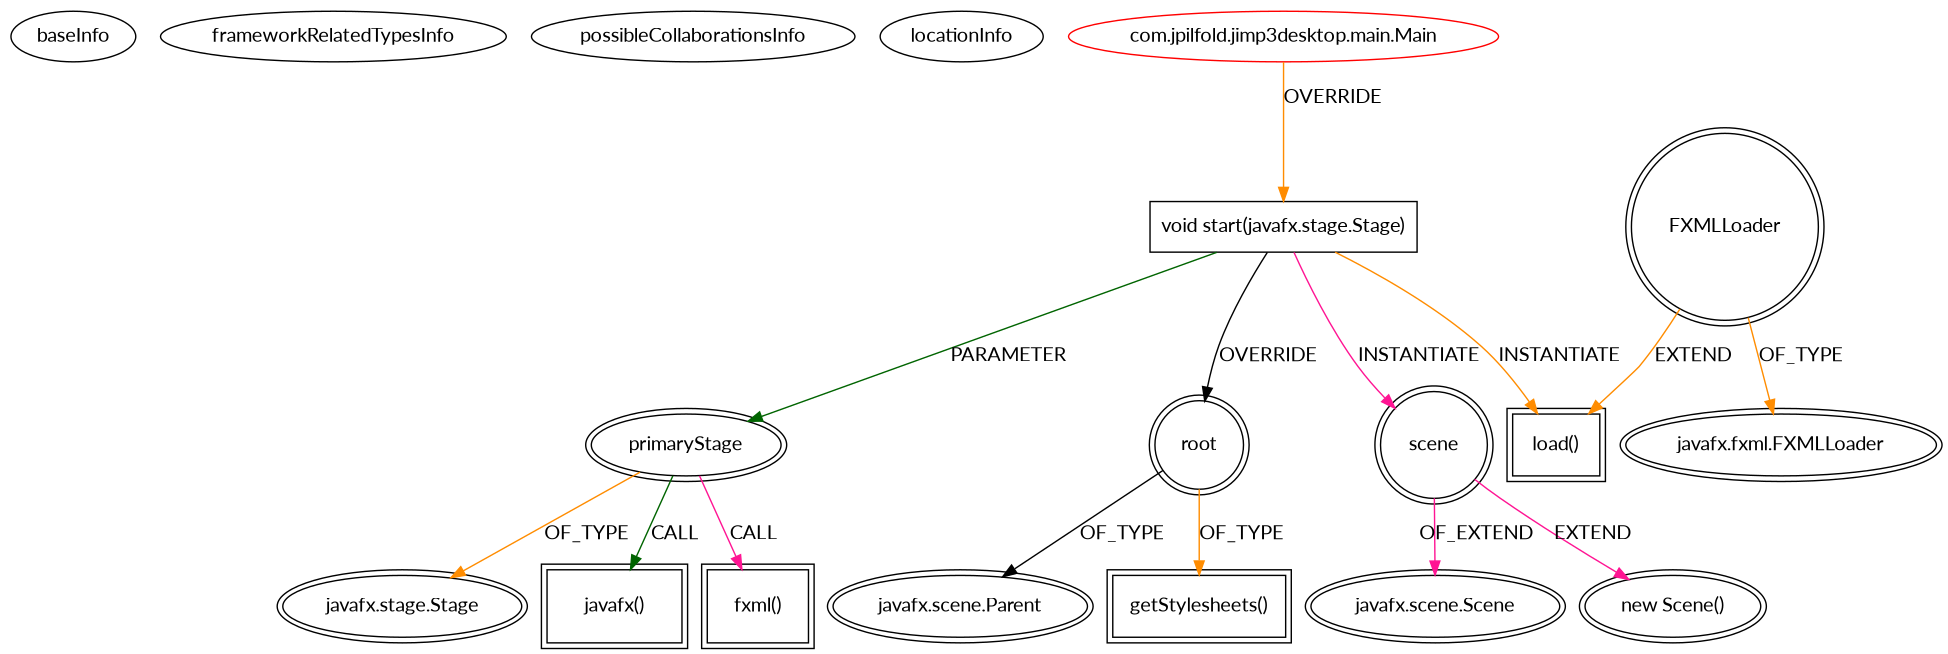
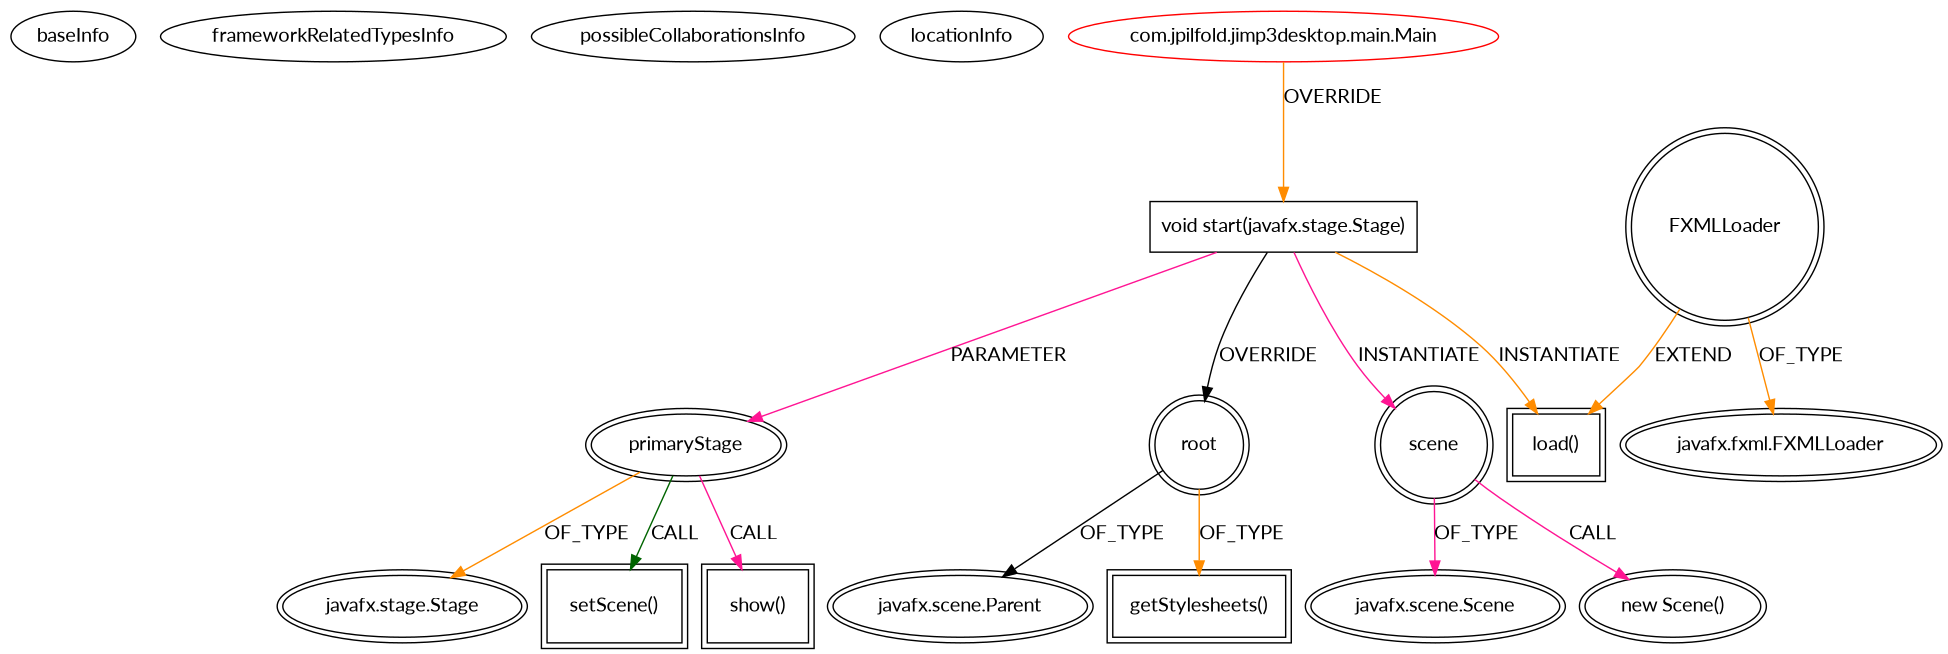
edge "void start(javafx.stage.Stage)" -> "primaryStage": color darkgreen -> deeppink
edge "scene" -> "javafx.scene.Scene": label "OF_EXTEND" -> "OF_TYPE"
edge "scene" -> "new Scene()": label "EXTEND" -> "CALL"
node "javafx()": label "javafx()" -> "setScene()"
node "fxml()": label "fxml()" -> "show()"
